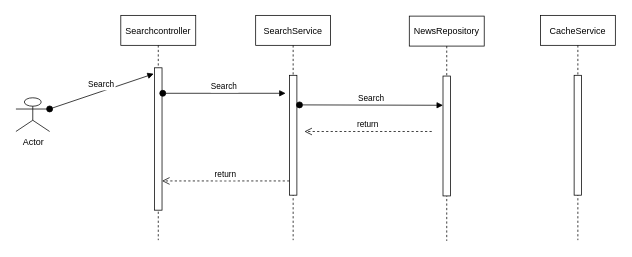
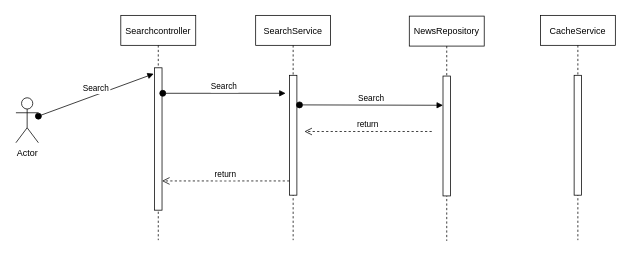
node "Actor": size 34x34 -> 23x45
